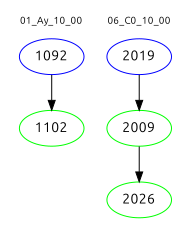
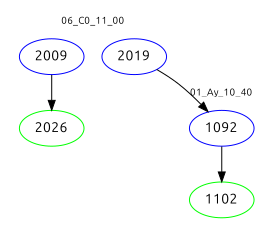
cluster "01_Ay_10_00": label "01_Ay_10_00" -> "01_Ay_10_40"
cluster "06_C0_10_00": label "06_C0_10_00" -> "06_C0_11_00"
edge "2019" -> "2009": now "2019" -> "1092"
node "2009": color green -> blue
